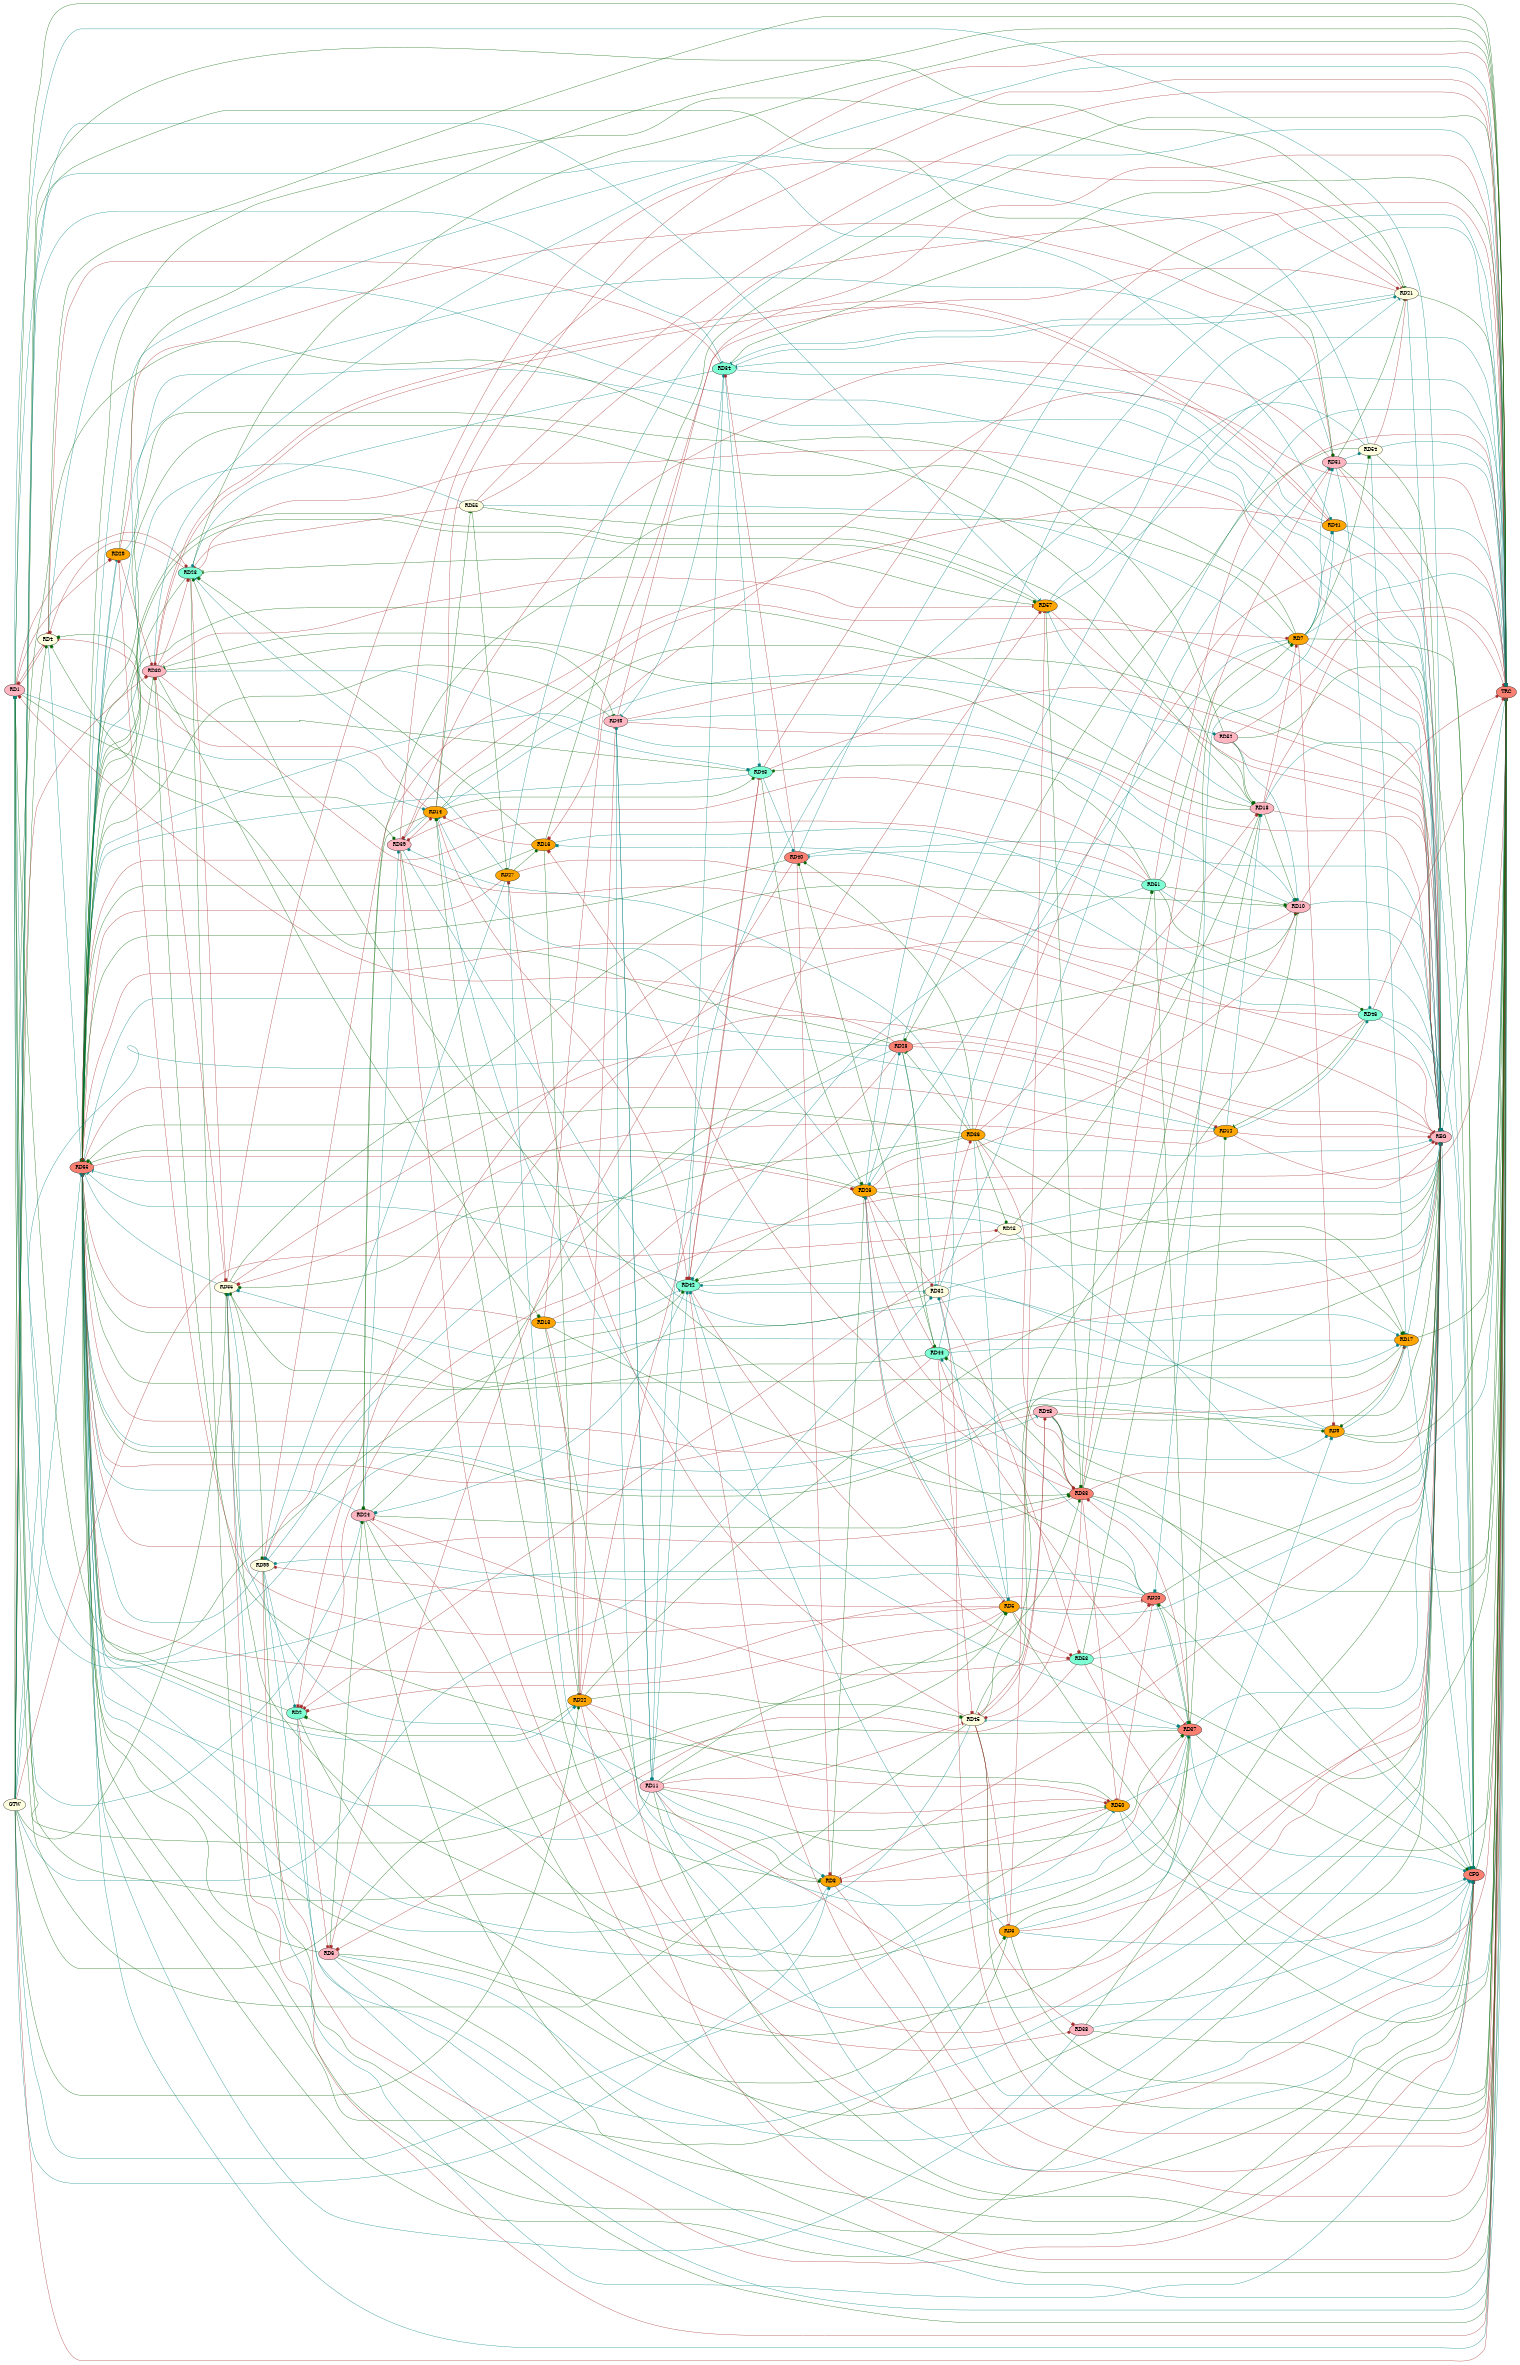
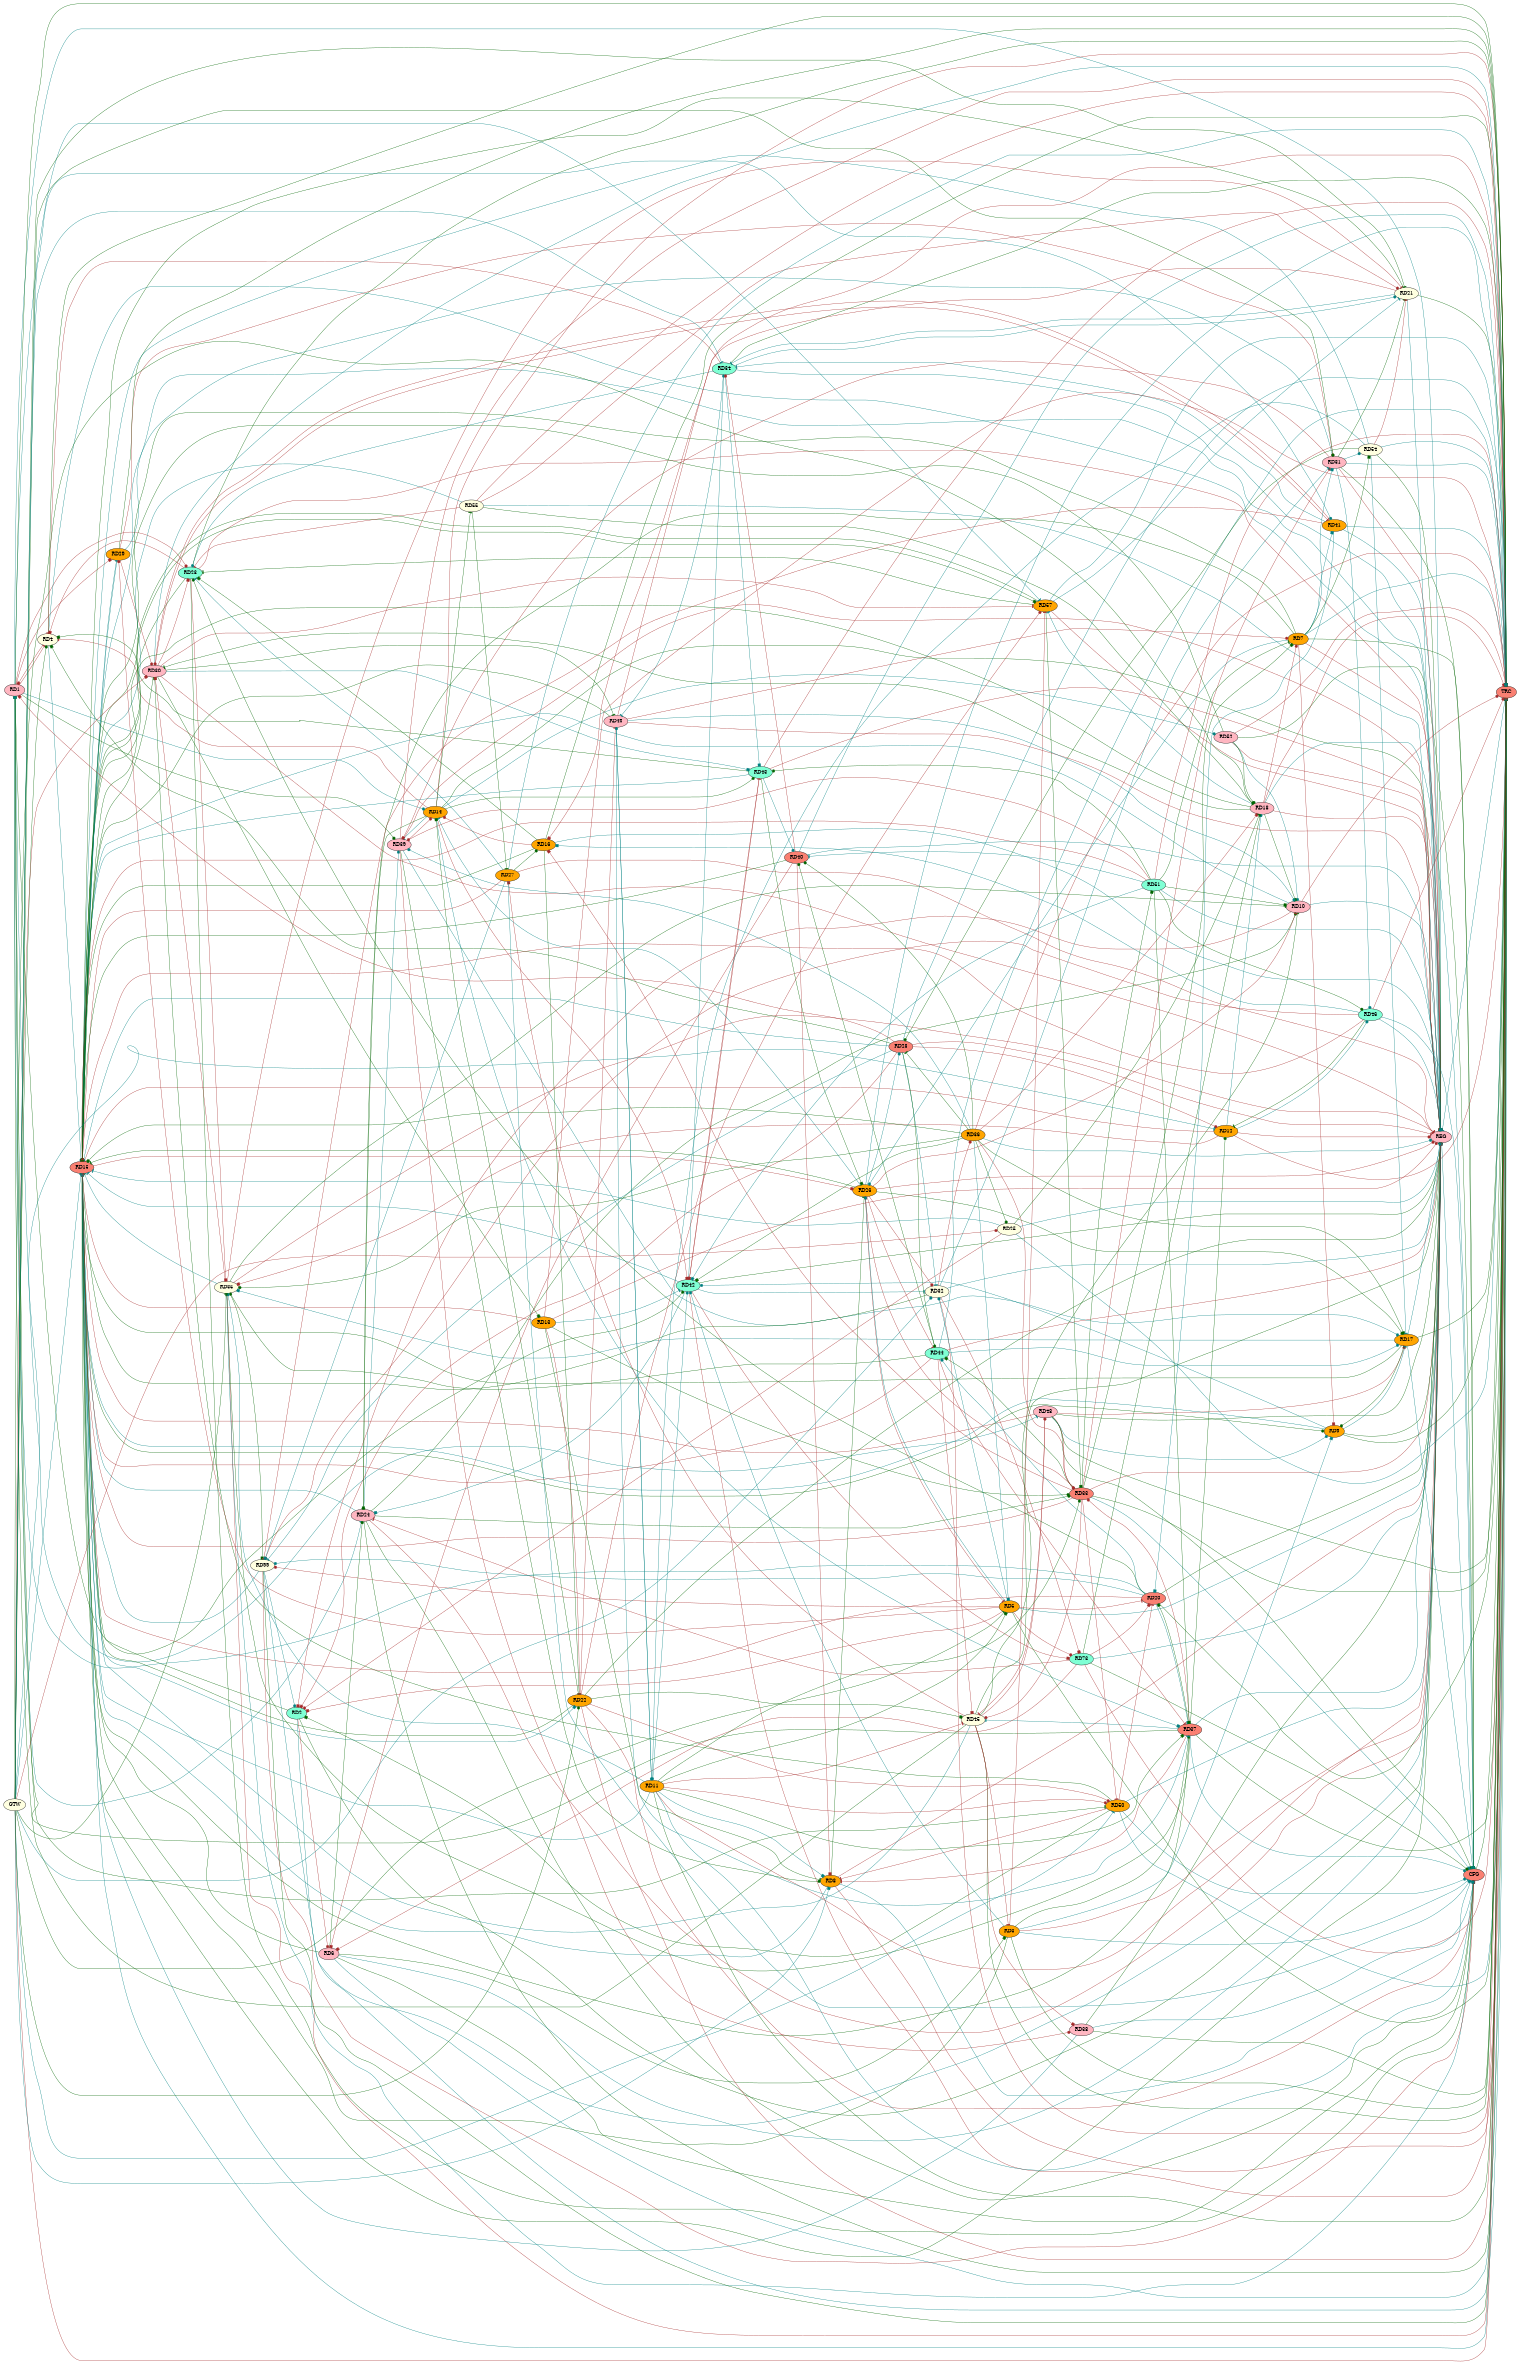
node "RD65": label "RD65" -> "RD15"
node "RD53": label "RD53" -> "RD73"
node "RD11": fillcolor lightpink -> orange
